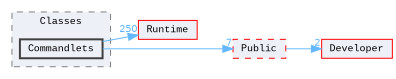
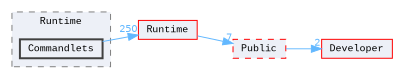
cluster "Classes": label "Classes" -> "Runtime"
edge "Commandlets" -> "Public": now "Runtime" -> "Public"
